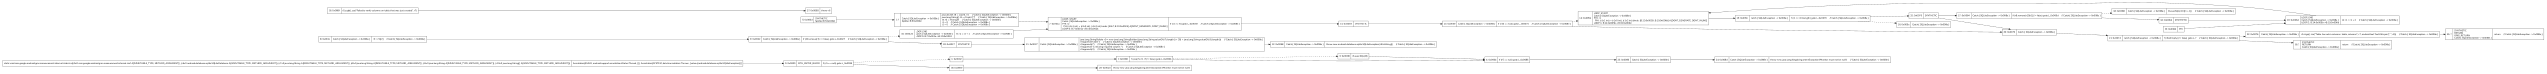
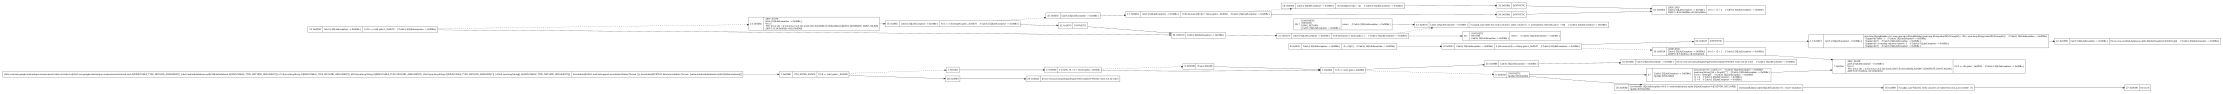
edge "19: 0x006d" -> "14: 0x005b": removed
edge "18: 0x0066" -> "33: 0x006d": added
edge "32: 0x0070" -> "17: 0x0064": now "16: 0x005e" -> "17: 0x0064"
node "31: 0x0059": removed
node "33: 0x006d": text "PHI" -> "SYNTHETIC"
edge "22: 0x0076" -> "35: ?": reversed
edge "4: 0x000b" -> "5: 0x000d": added
node "25: 0x008e": added
